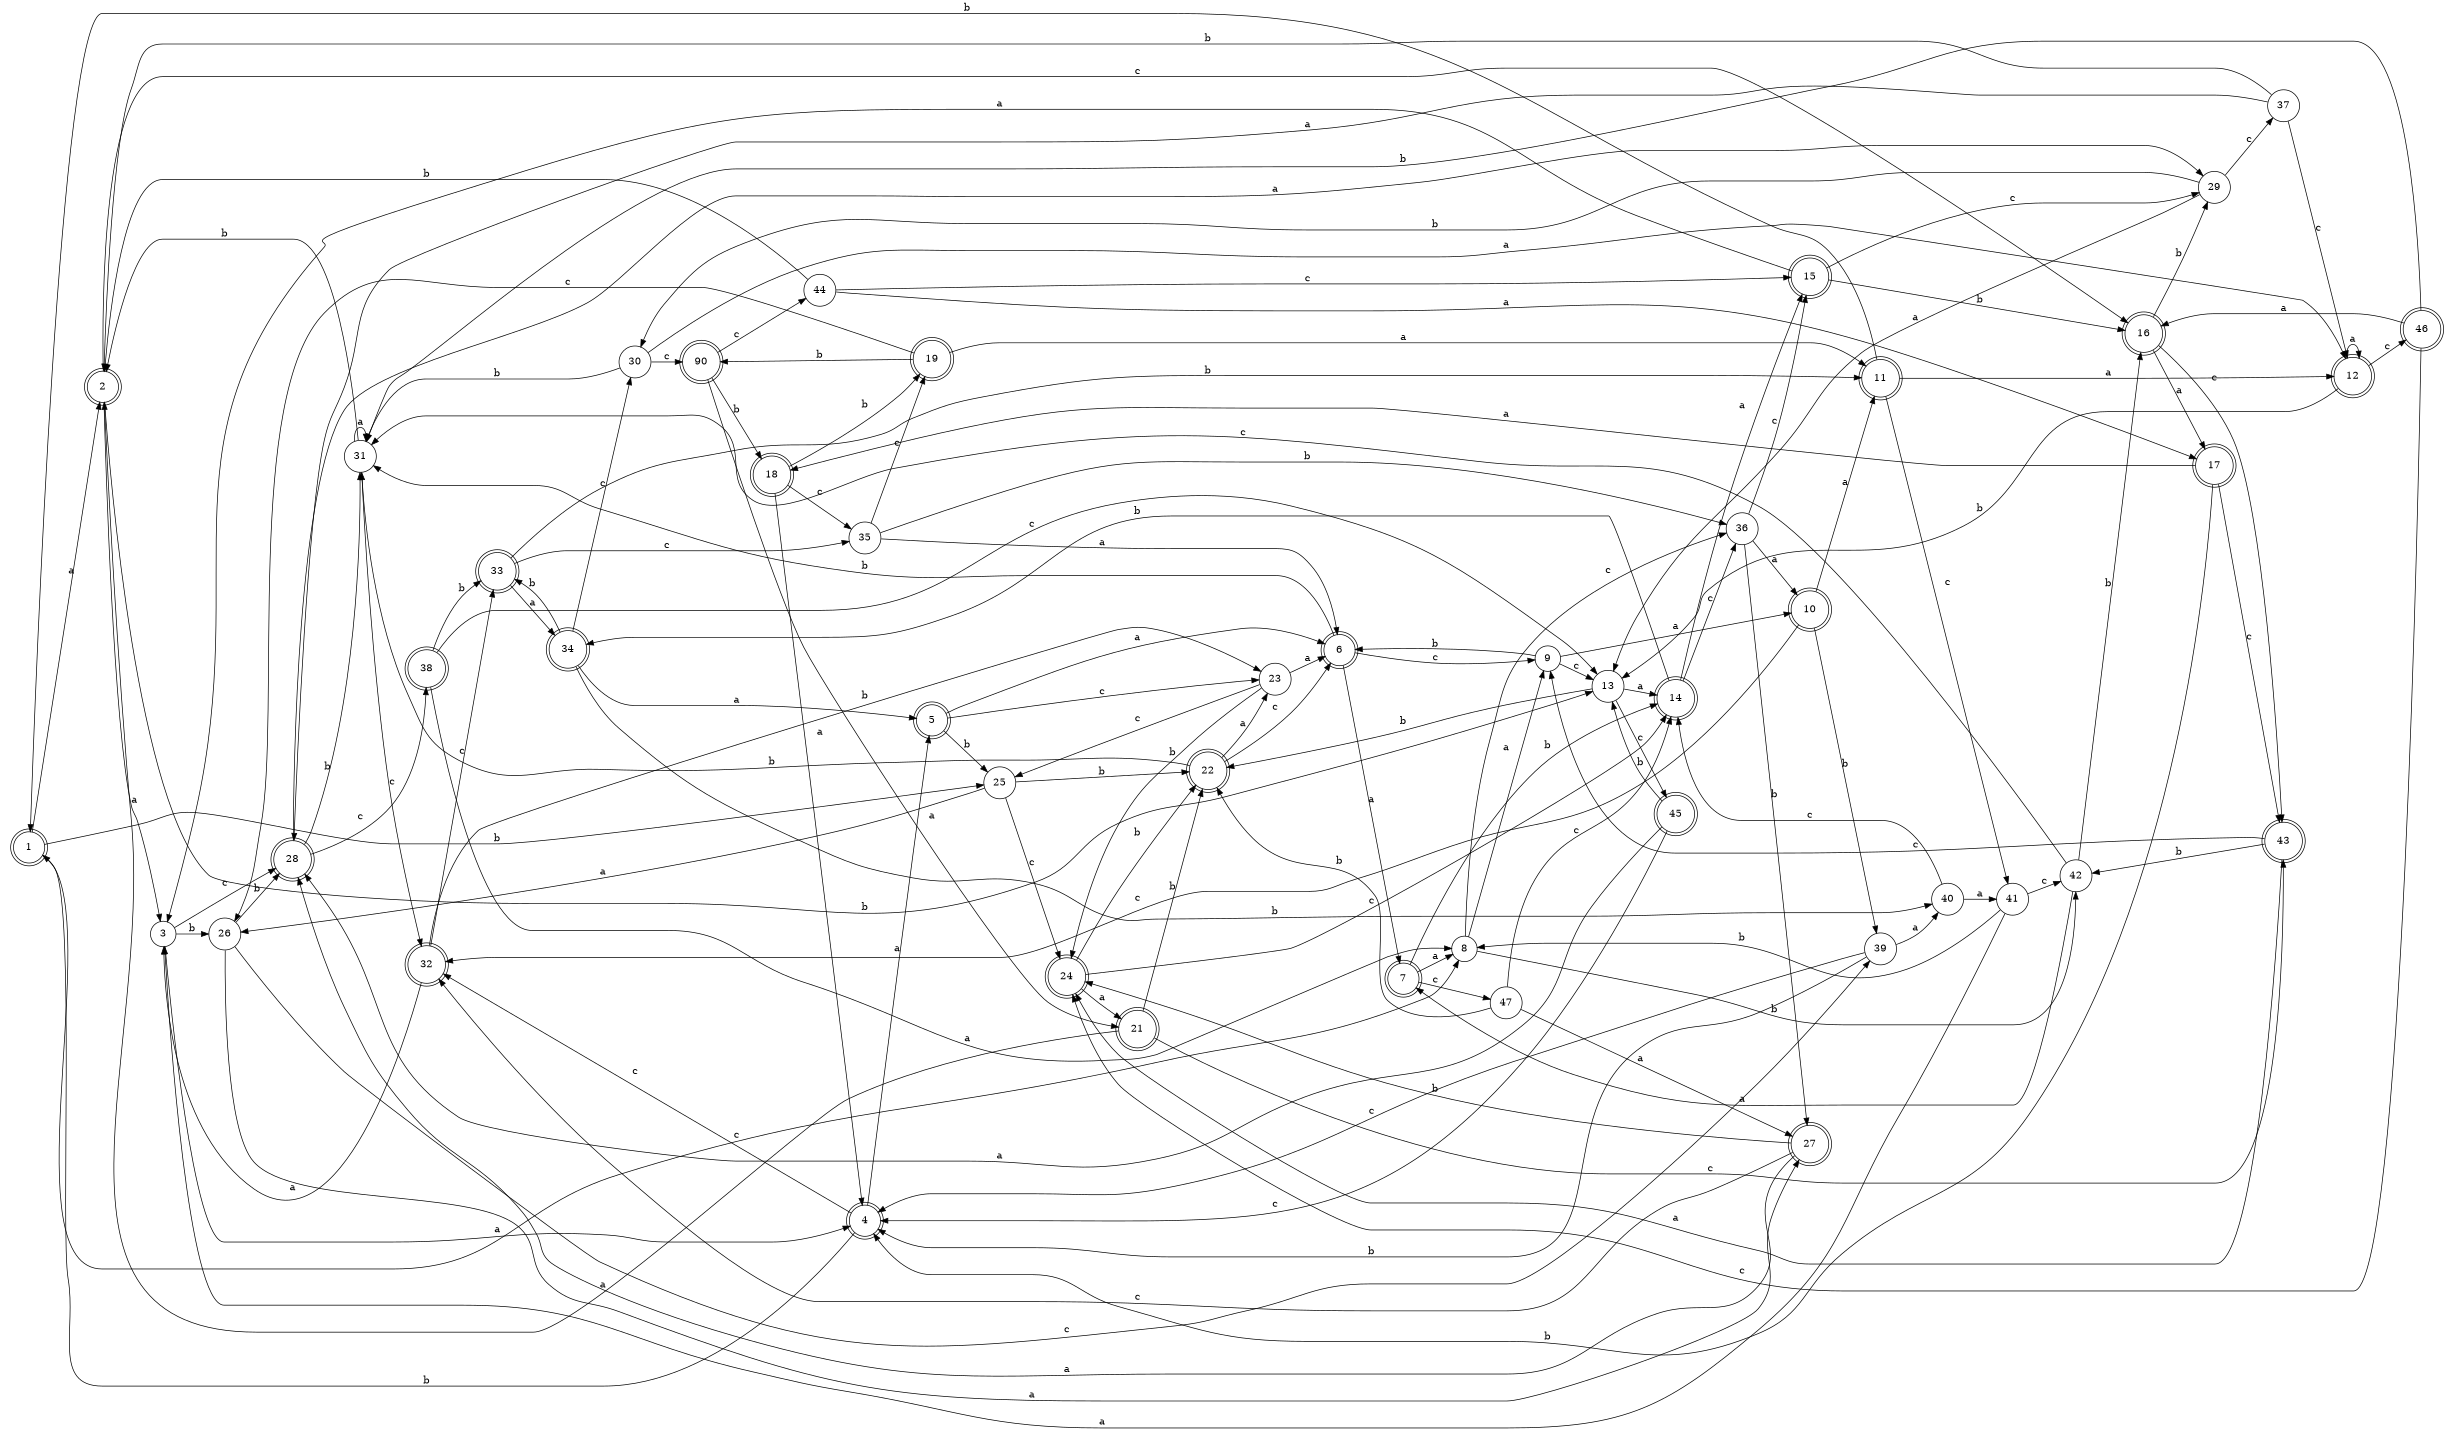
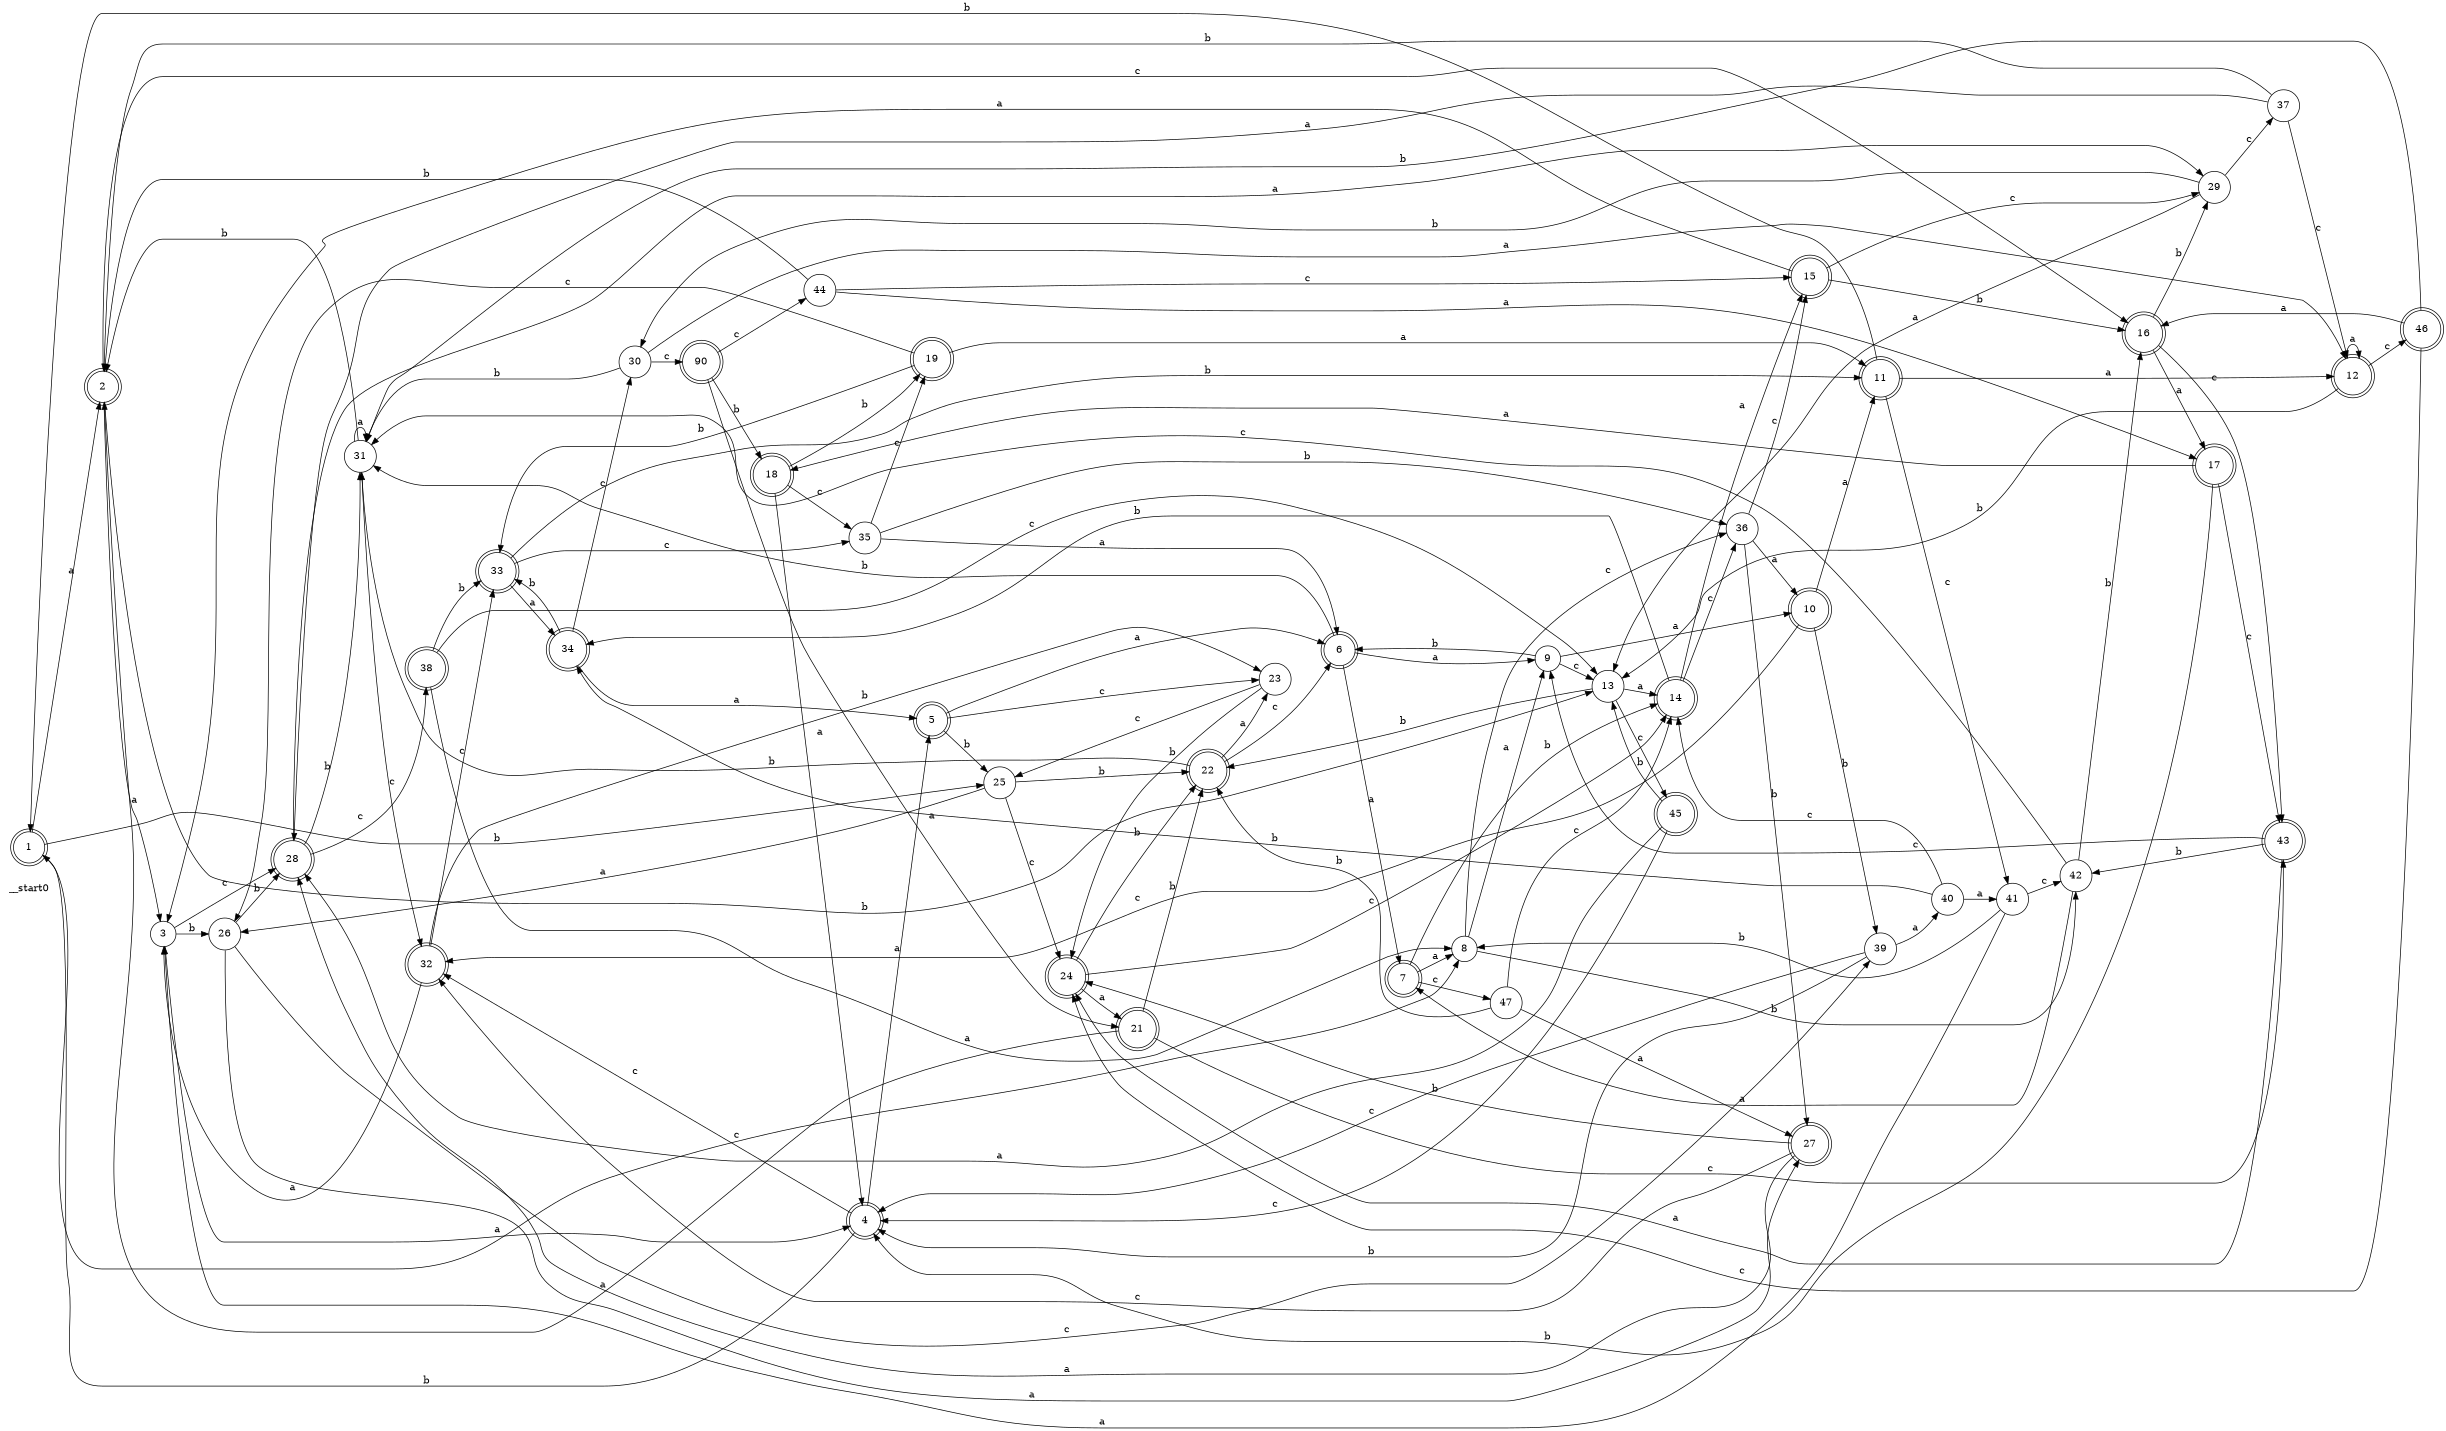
edge "19" -> "90": now "19" -> "33"
edge "6" -> "9": label "c" -> "a"
edge "23" -> "6": removed, label "a"
node "__start0": added
edge "34" -> "40": reversed
